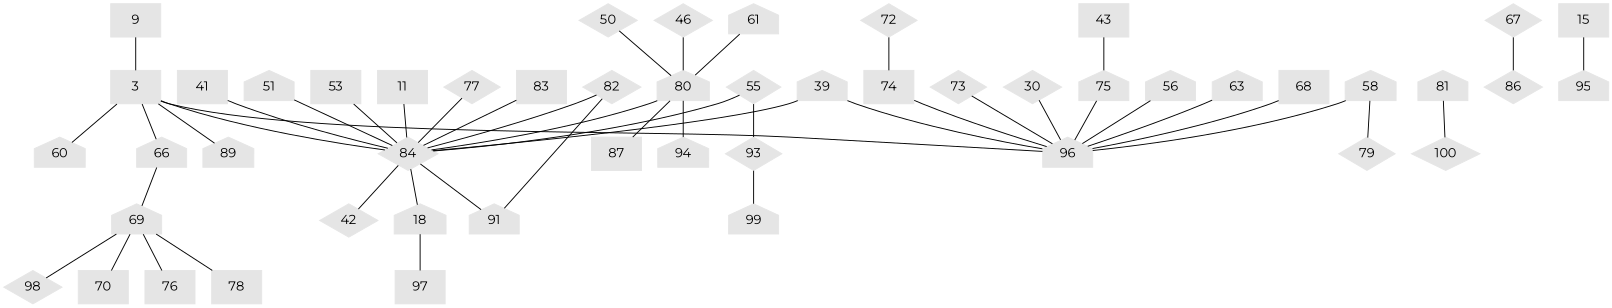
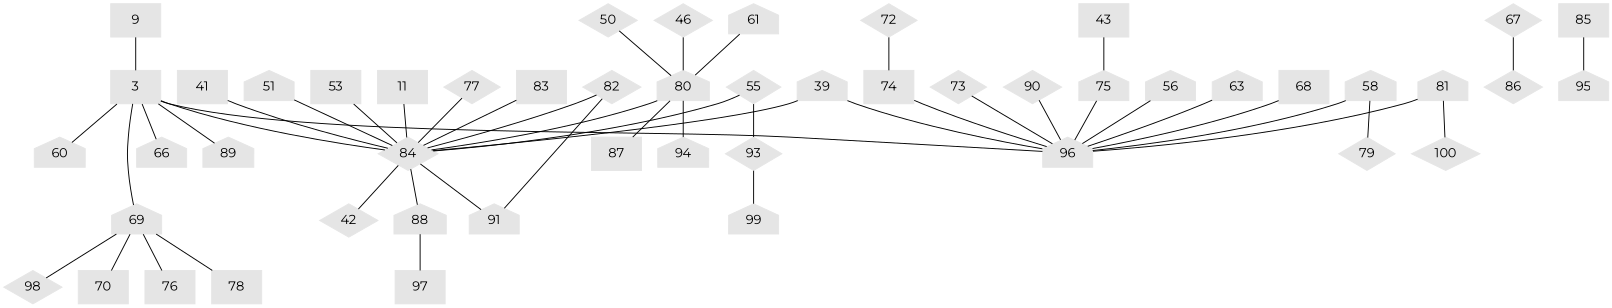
node "15": label "15" -> "85"
node "30": label "30" -> "90"
edge "81" -- "96": added
edge "66" -- "69": now "3" -- "69"
node "18": label "18" -> "88"
